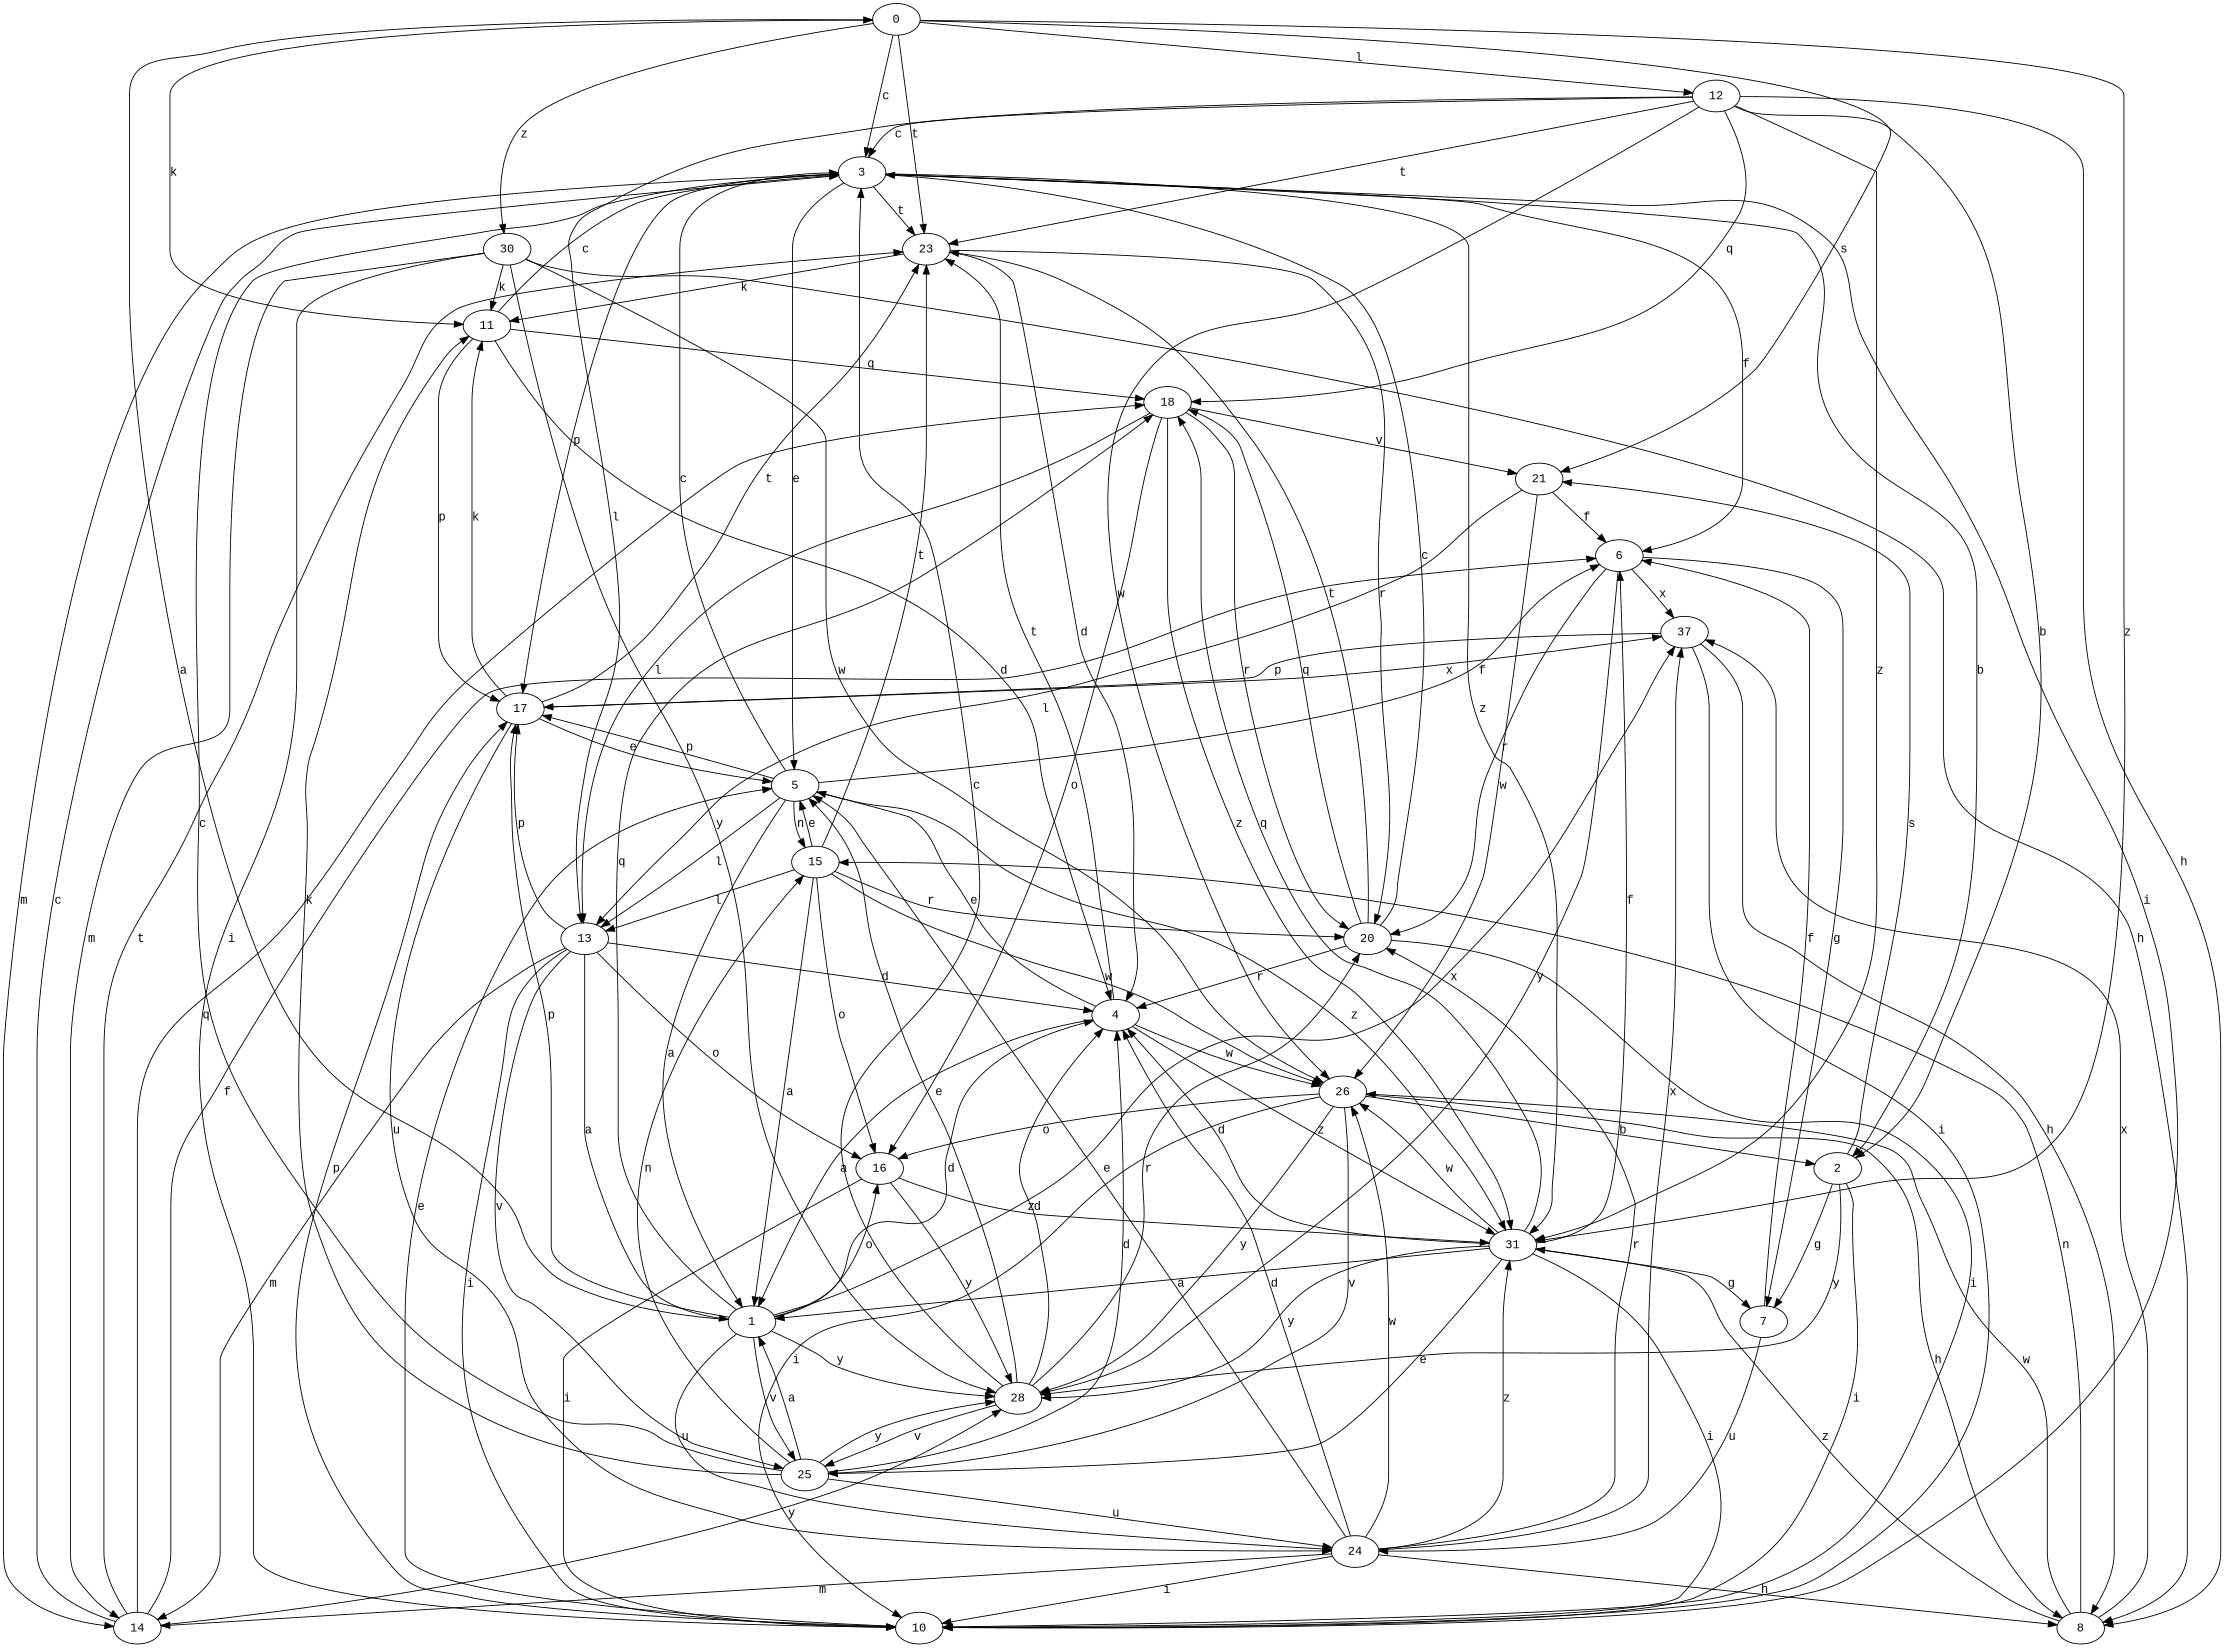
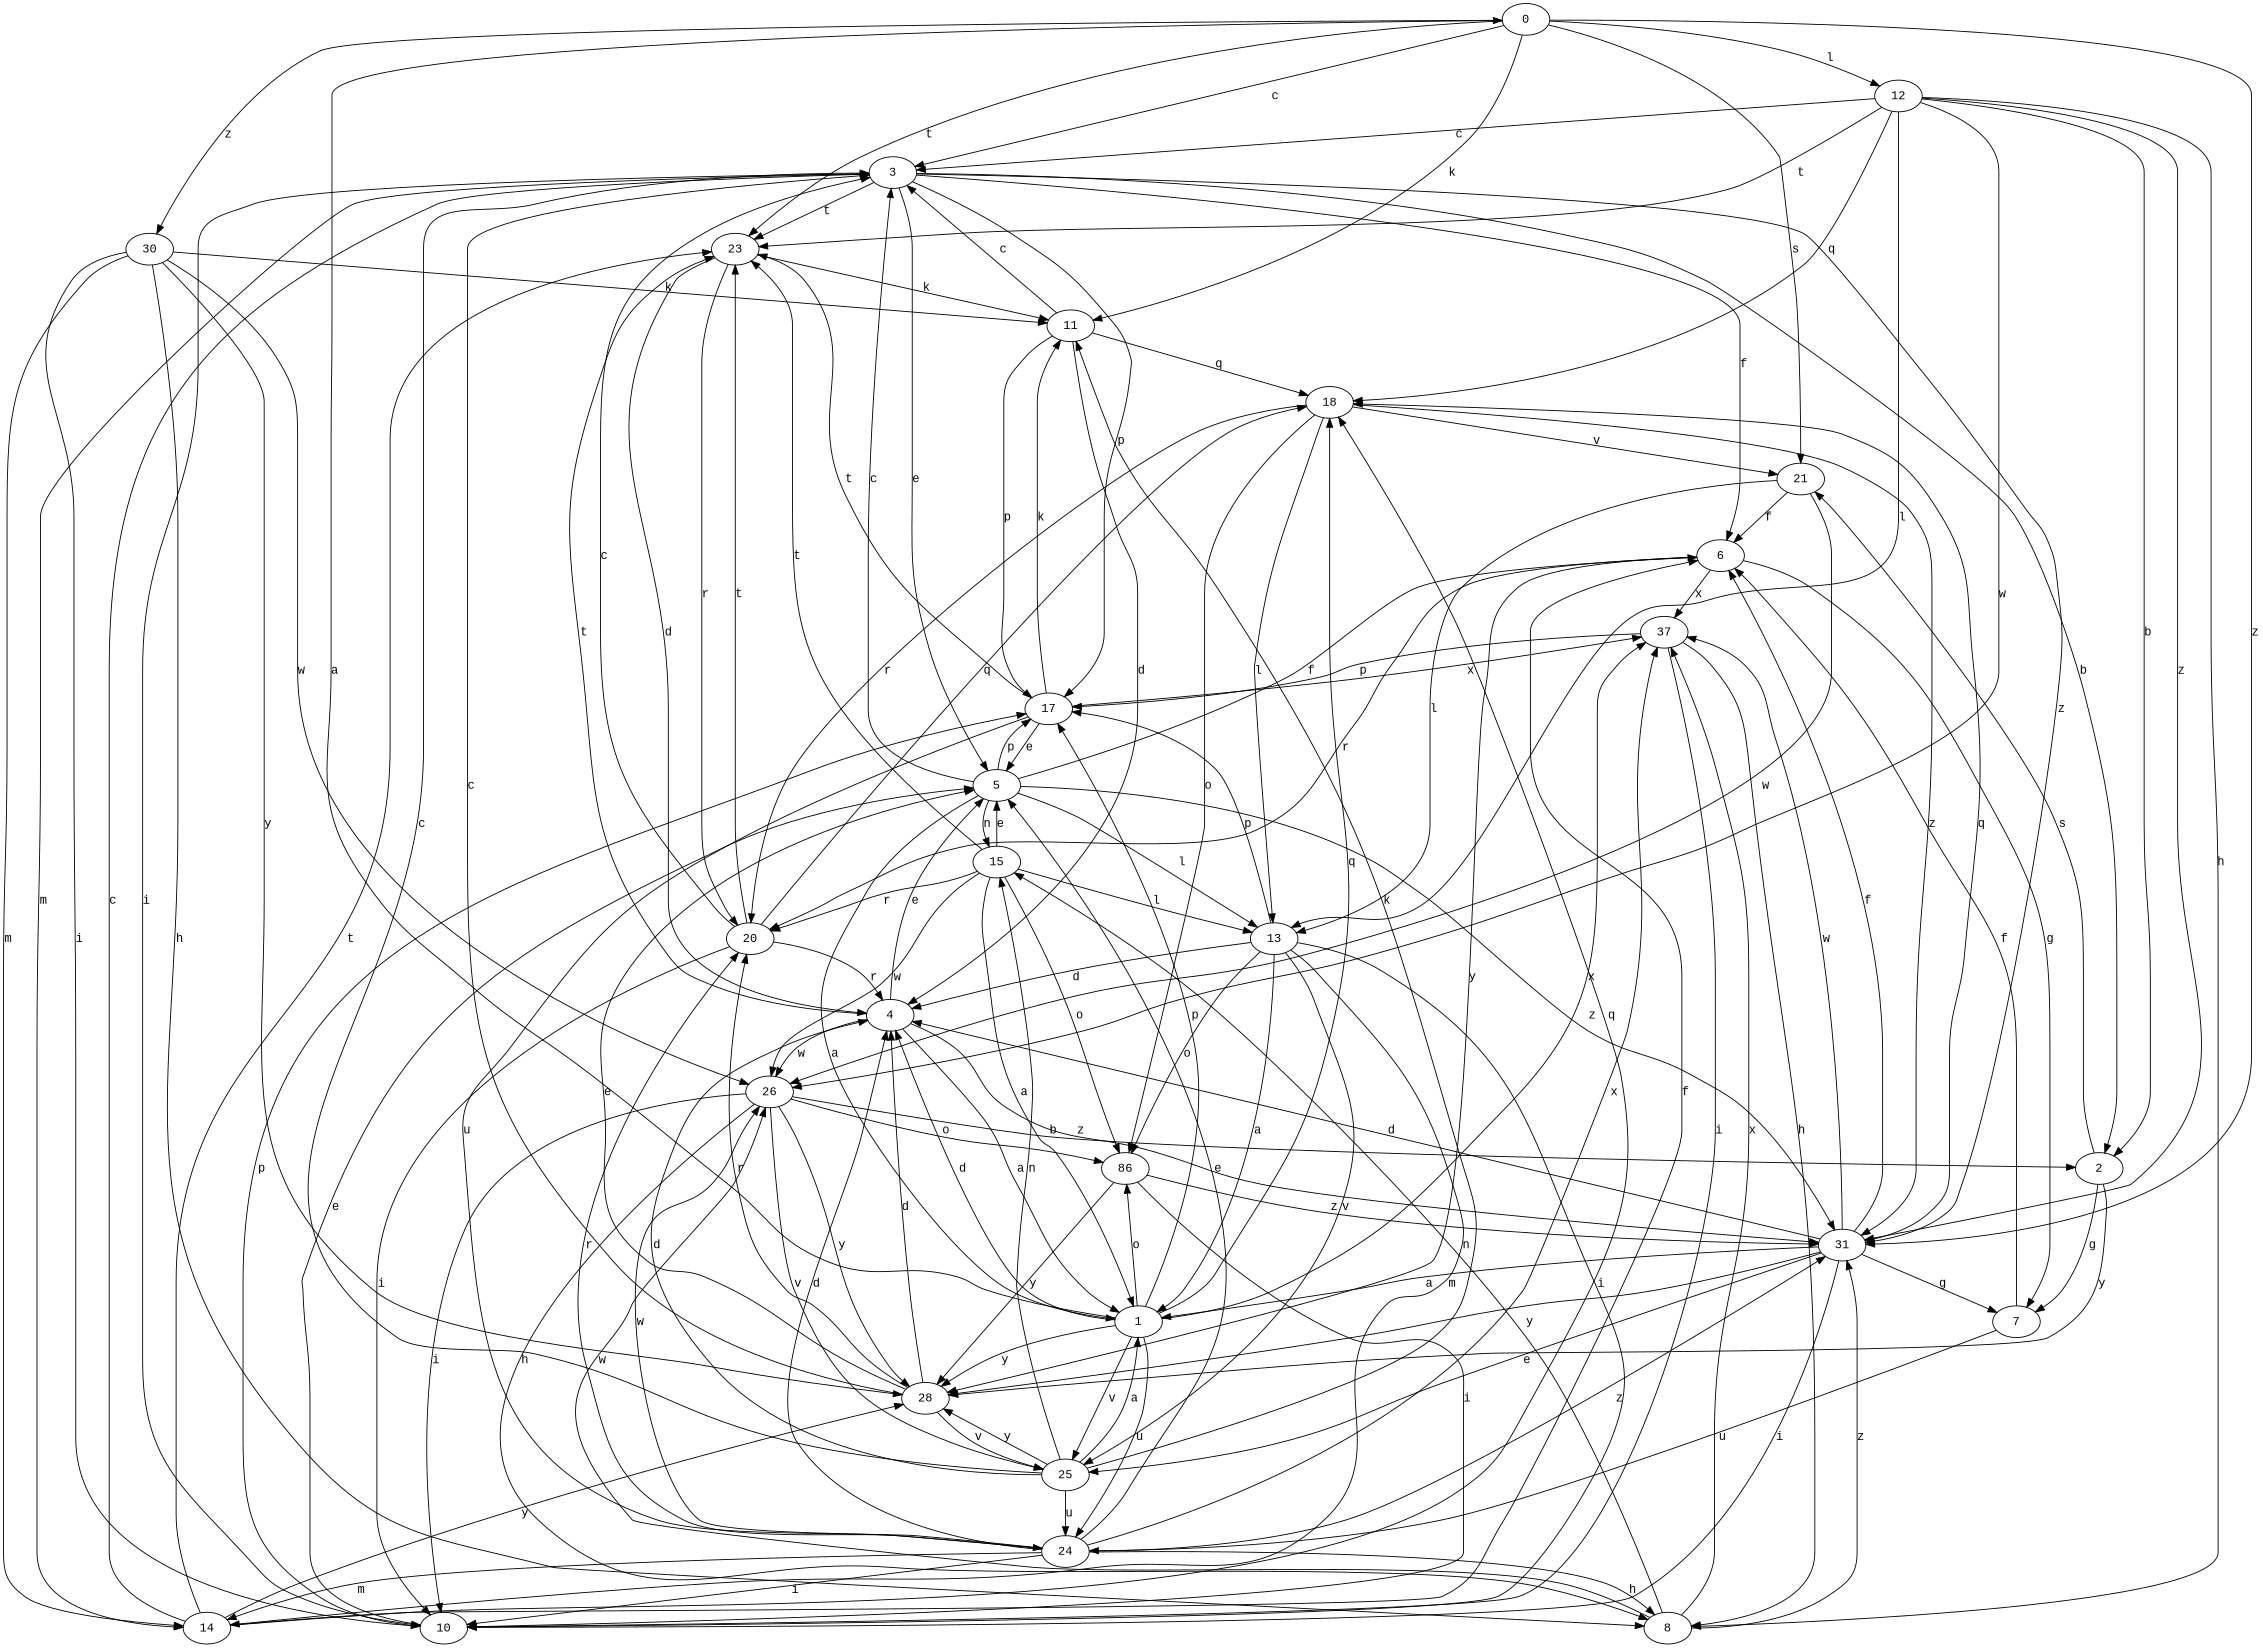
node "16": label "16" -> "86"
edge "31" -> "26": now "31" -> "37"
edge "2" -> "10": removed, label "i"
